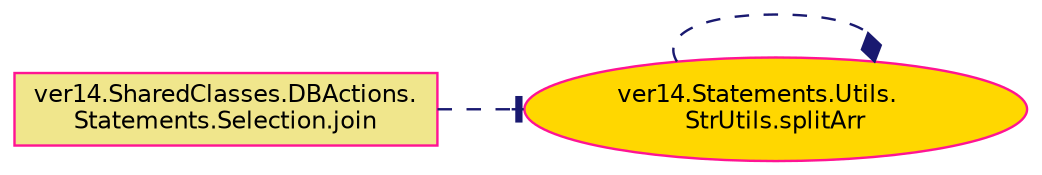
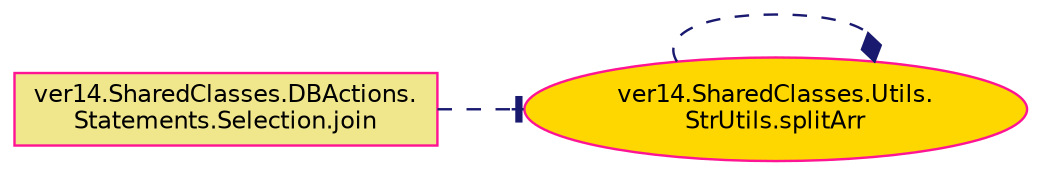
node "ver14.Statements.Utils. StrUtils.splitArr": label "ver14.Statements.Utils. StrUtils.splitArr" -> "ver14.SharedClasses.Utils. StrUtils.splitArr"
